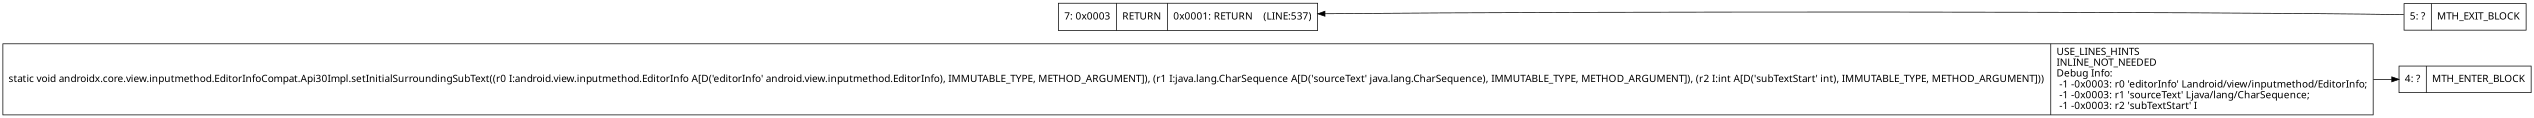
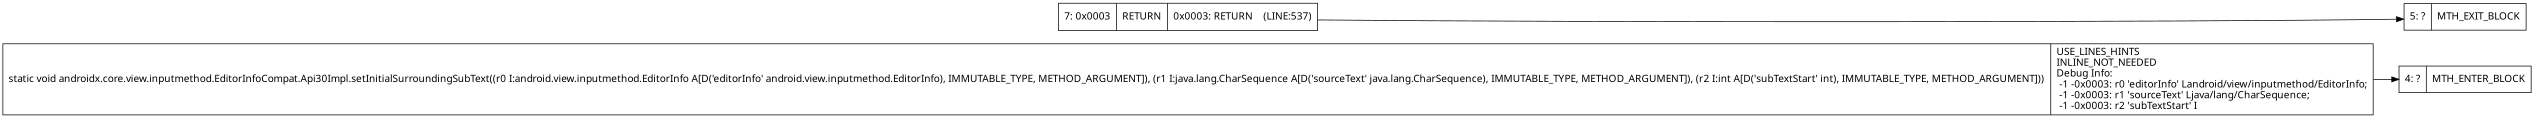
edge "5: ?" -> "7: 0x0003": reversed
node "7: 0x0003": text "0x0001: RETURN    (LINE:537)" -> "0x0003: RETURN    (LINE:537)"
